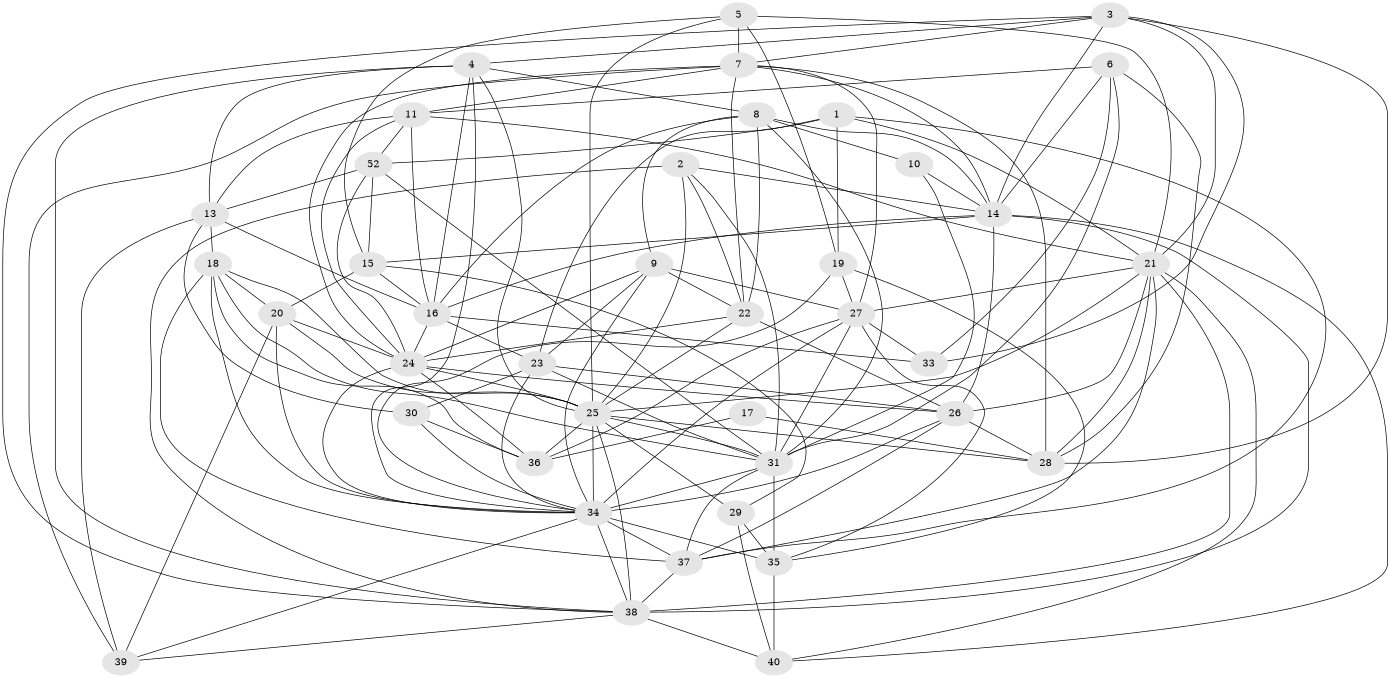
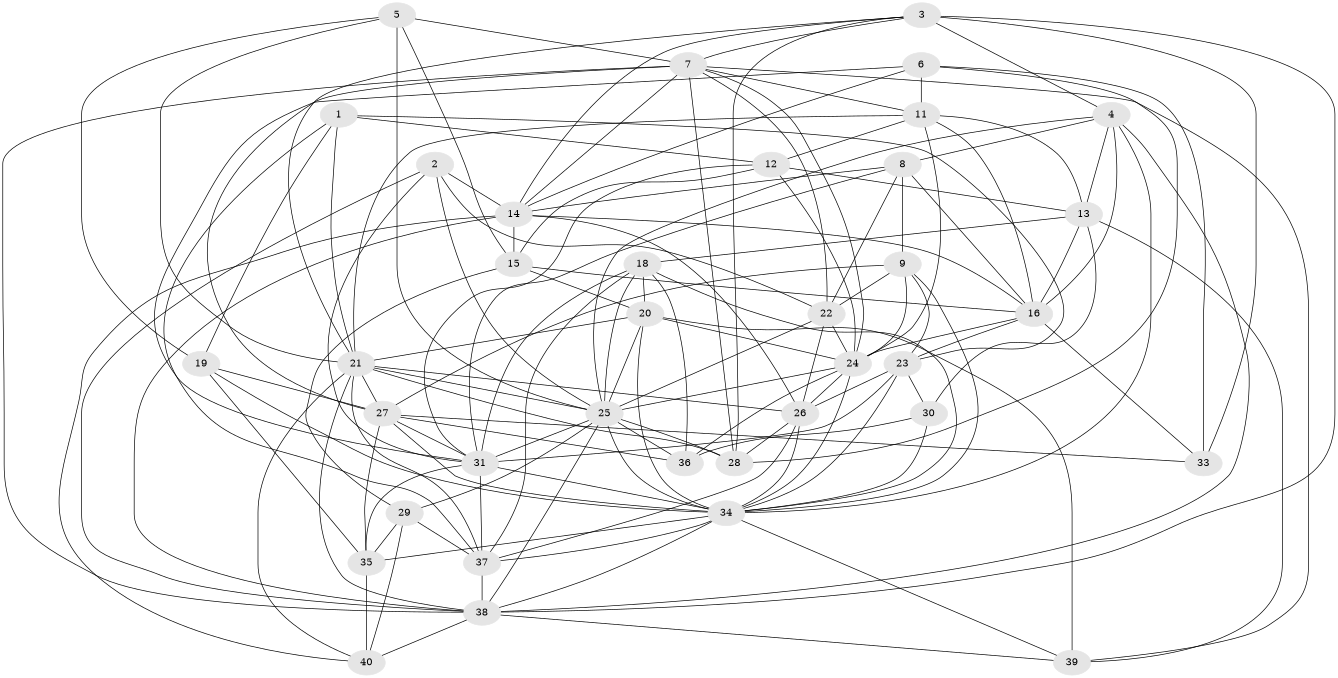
node "52": label "52" -> "12"
node "10": removed
edge "7" -- "38": added
edge "20" -- "21": added
node "17": removed
edge "29" -- "37": added
